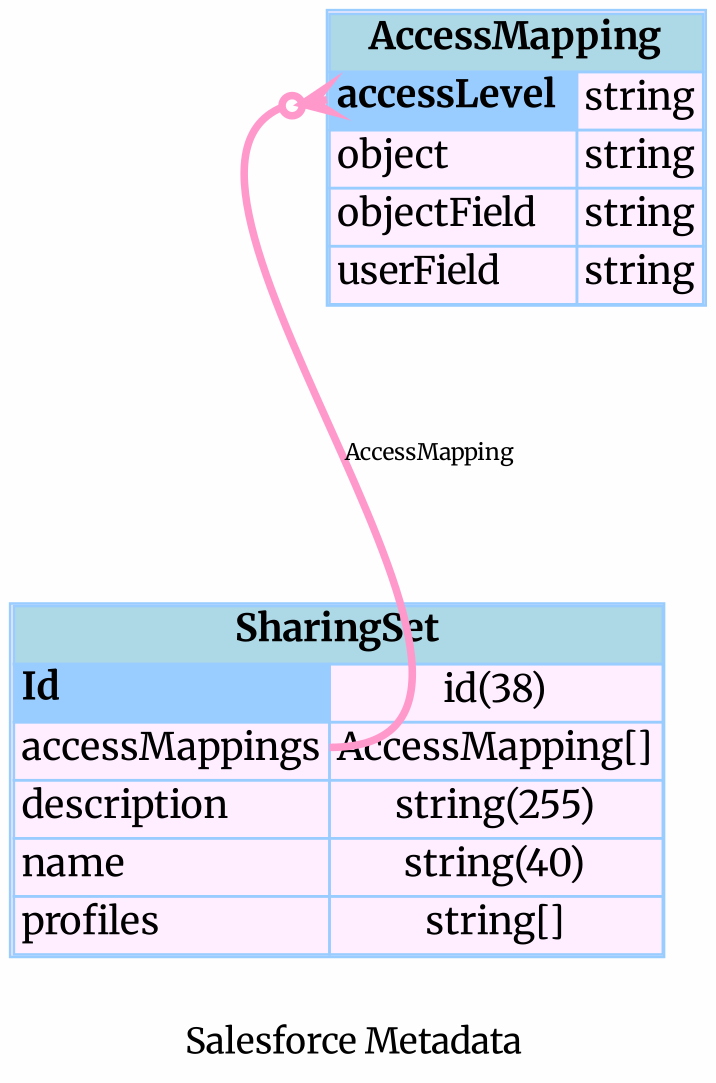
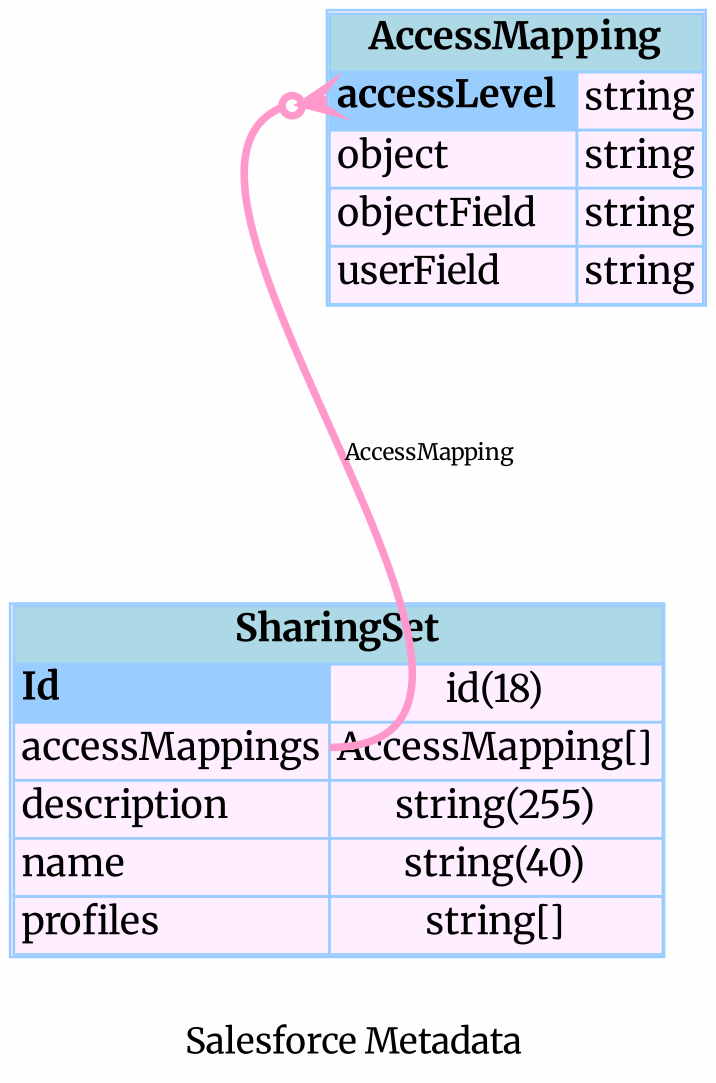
node "SharingSet": text "id(38)" -> "id(18)"
